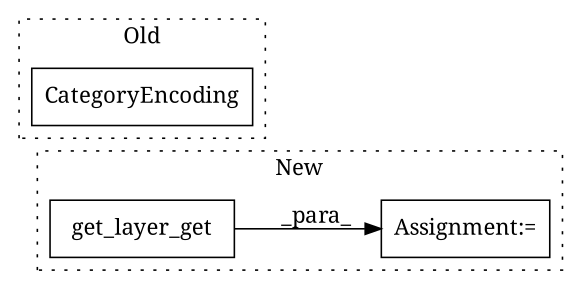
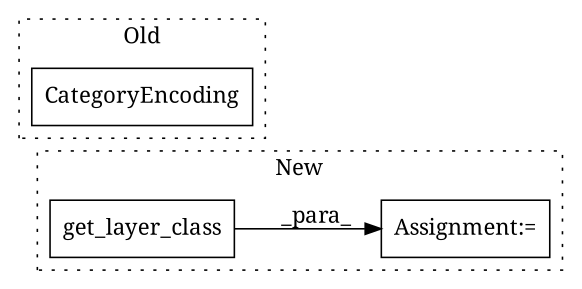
node "get_layer_get": label "get_layer_get" -> "get_layer_class"
